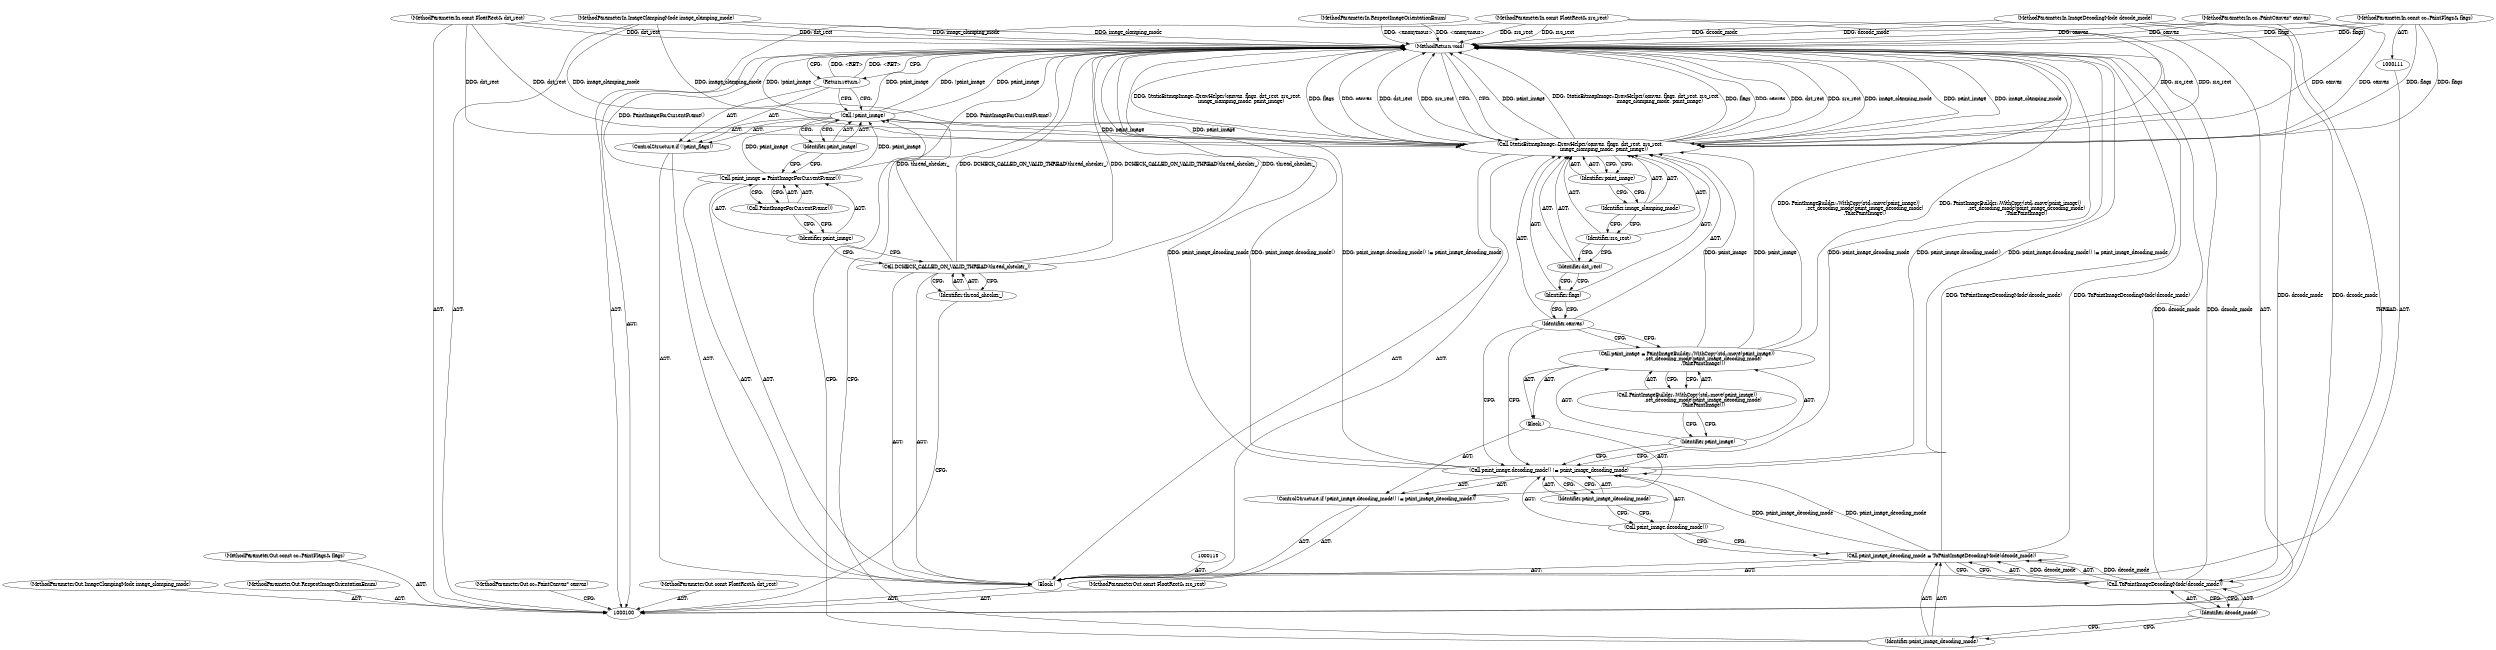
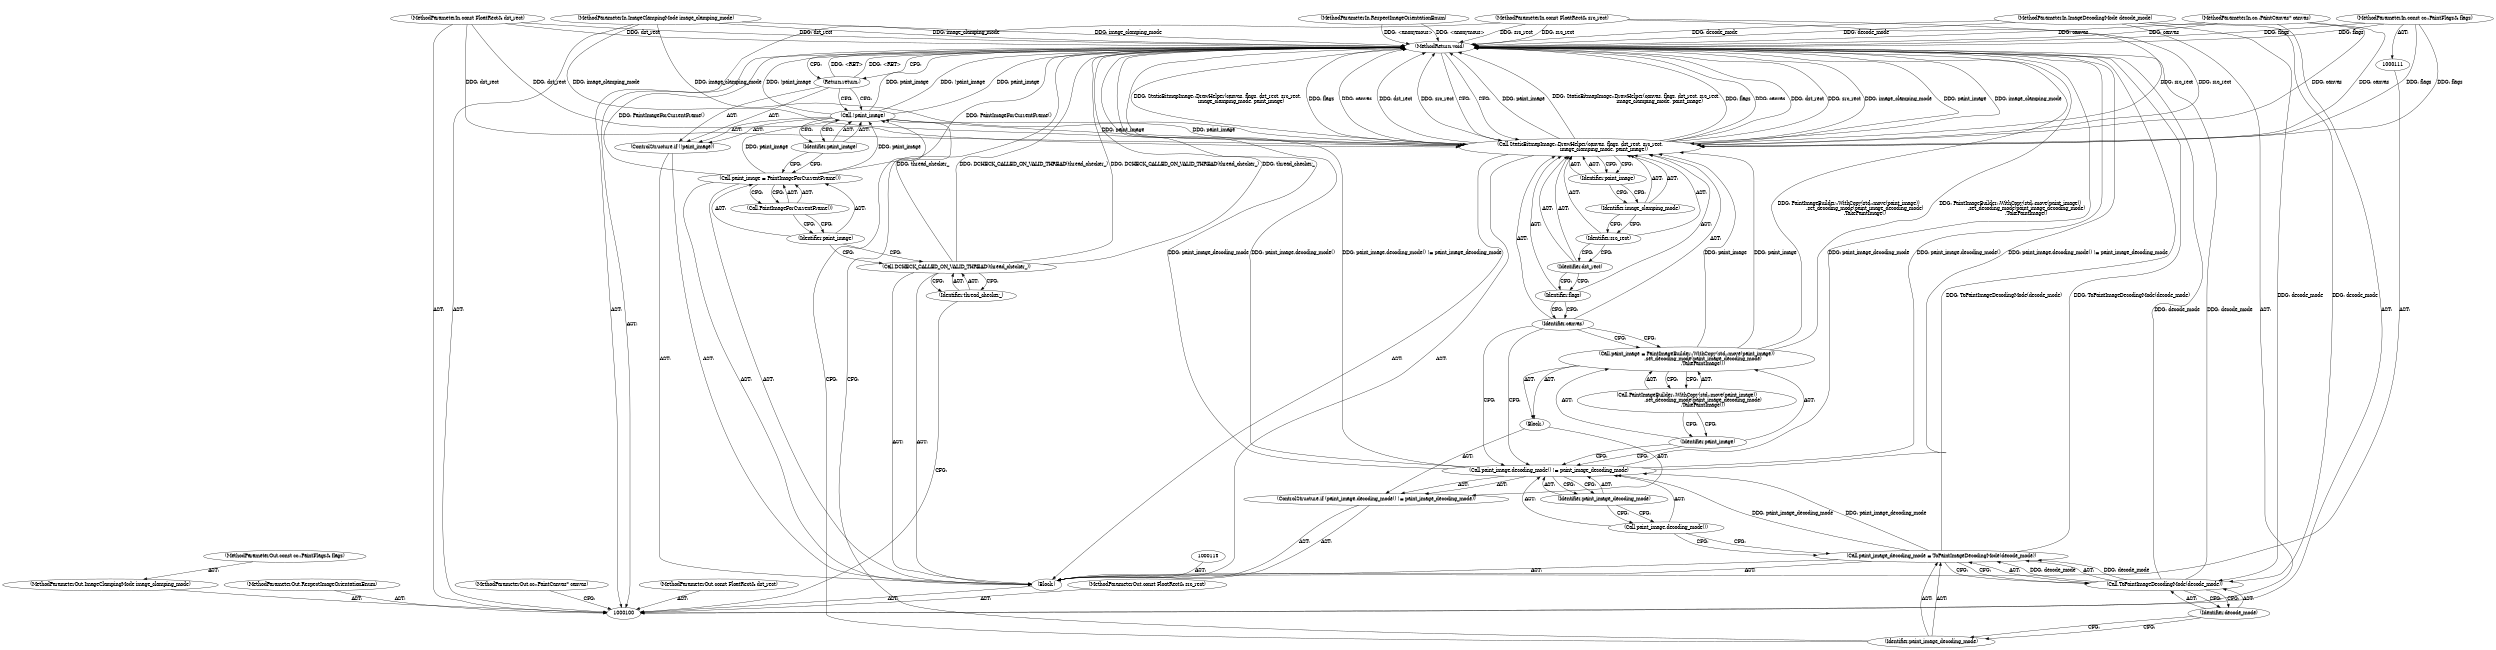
node "(ControlStructure,if (!paint_flags))": label "(ControlStructure,if (!paint_flags))" -> "(ControlStructure,if (!paint_image))"
edge "(MethodParameterIn,cc::PaintCanvas* canvas)" -> "1000100": label "THREAD: " -> "AST: "
edge "(MethodParameterOut,const cc::PaintFlags& flags)" -> "1000100": now "(MethodParameterOut,const cc::PaintFlags& flags)" -> "(MethodParameterOut,ImageClampingMode image_clamping_mode)"
